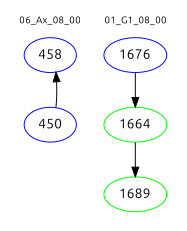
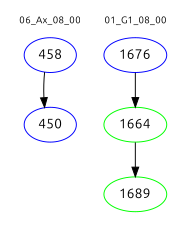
edge "450" -> "458": reversed
